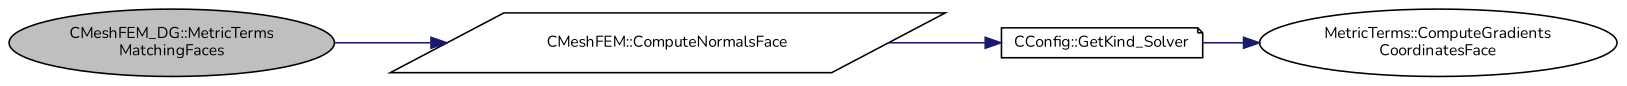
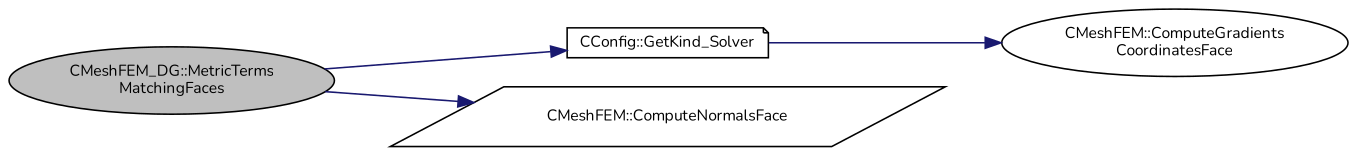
edge "CMeshFEM::ComputeNormalsFace" -> "CConfig::GetKind_Solver": now "CMeshFEM_DG::MetricTerms MatchingFaces" -> "CConfig::GetKind_Solver"
node "MetricTerms::ComputeGradients CoordinatesFace": label "MetricTerms::ComputeGradients CoordinatesFace" -> "CMeshFEM::ComputeGradients CoordinatesFace"
